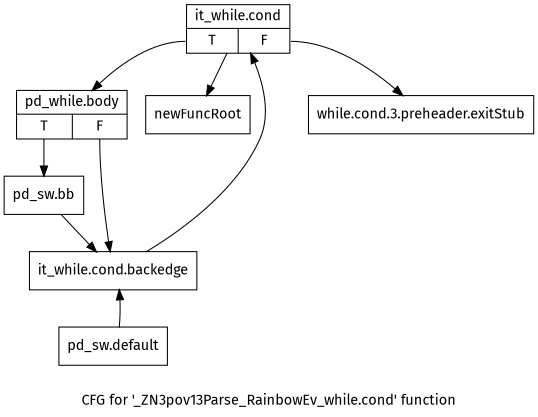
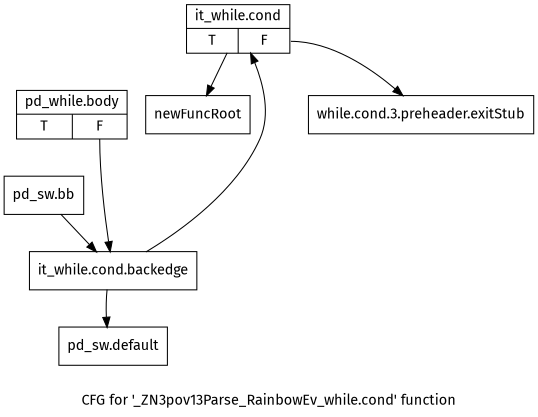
edge "it_while.cond" -> "pd_while.body": removed
edge "pd_while.body" -> "pd_sw.bb": removed
edge "pd_sw.default" -> "it_while.cond.backedge": reversed
